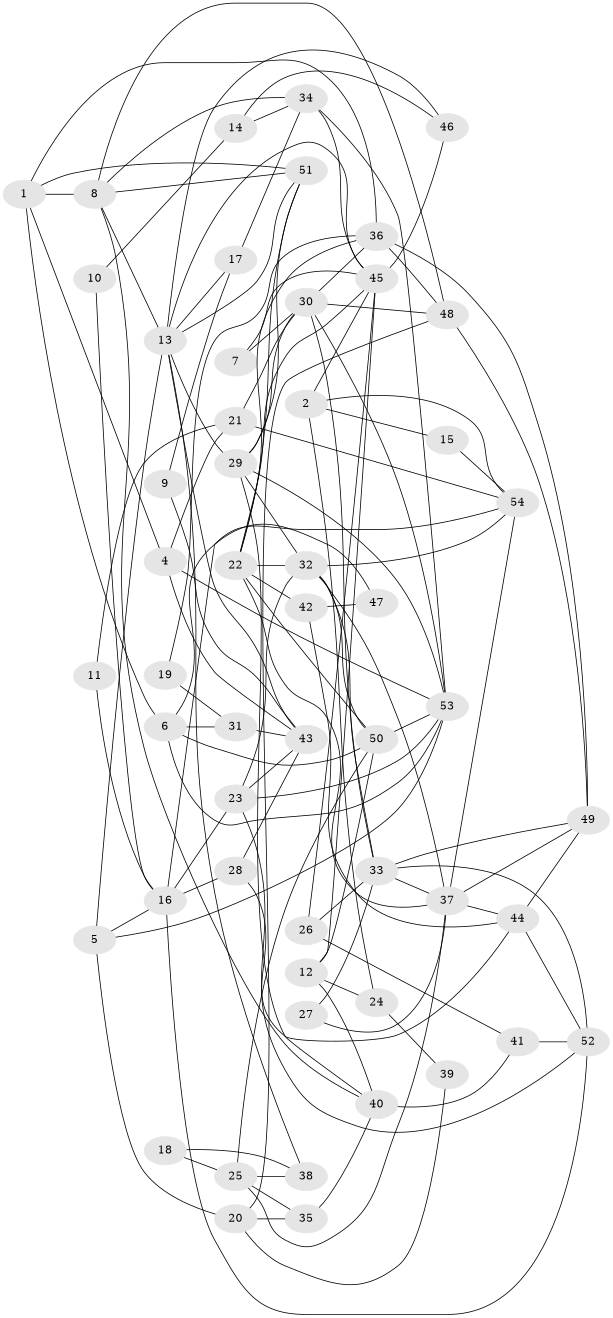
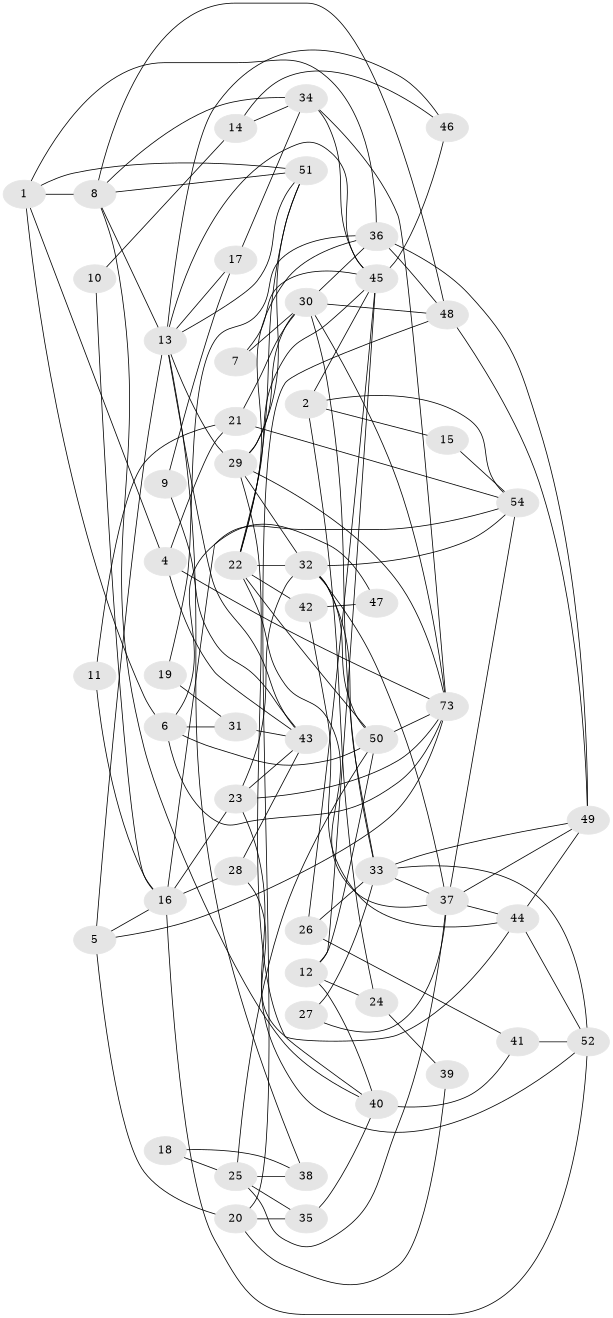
node "53": label "53" -> "73"
